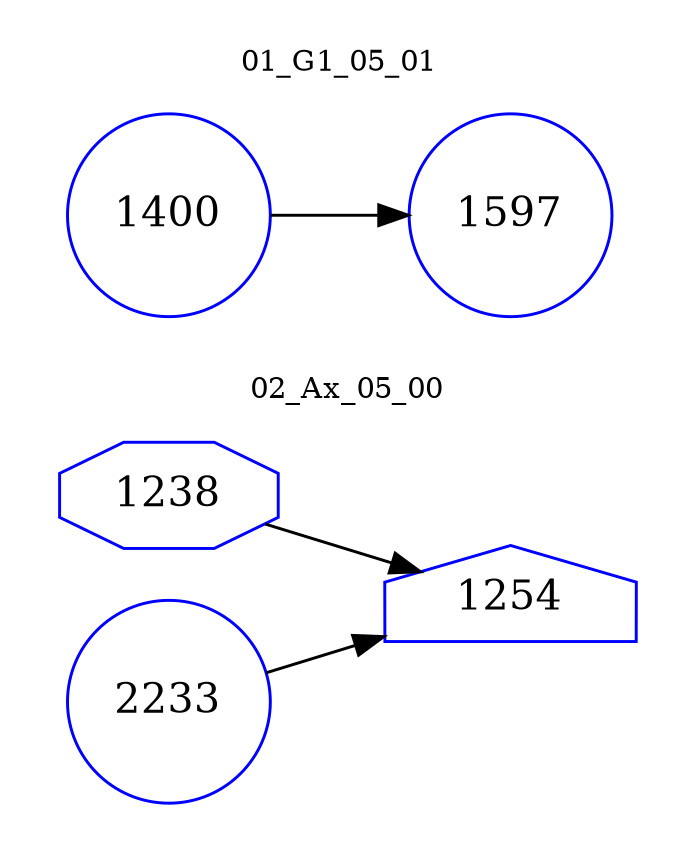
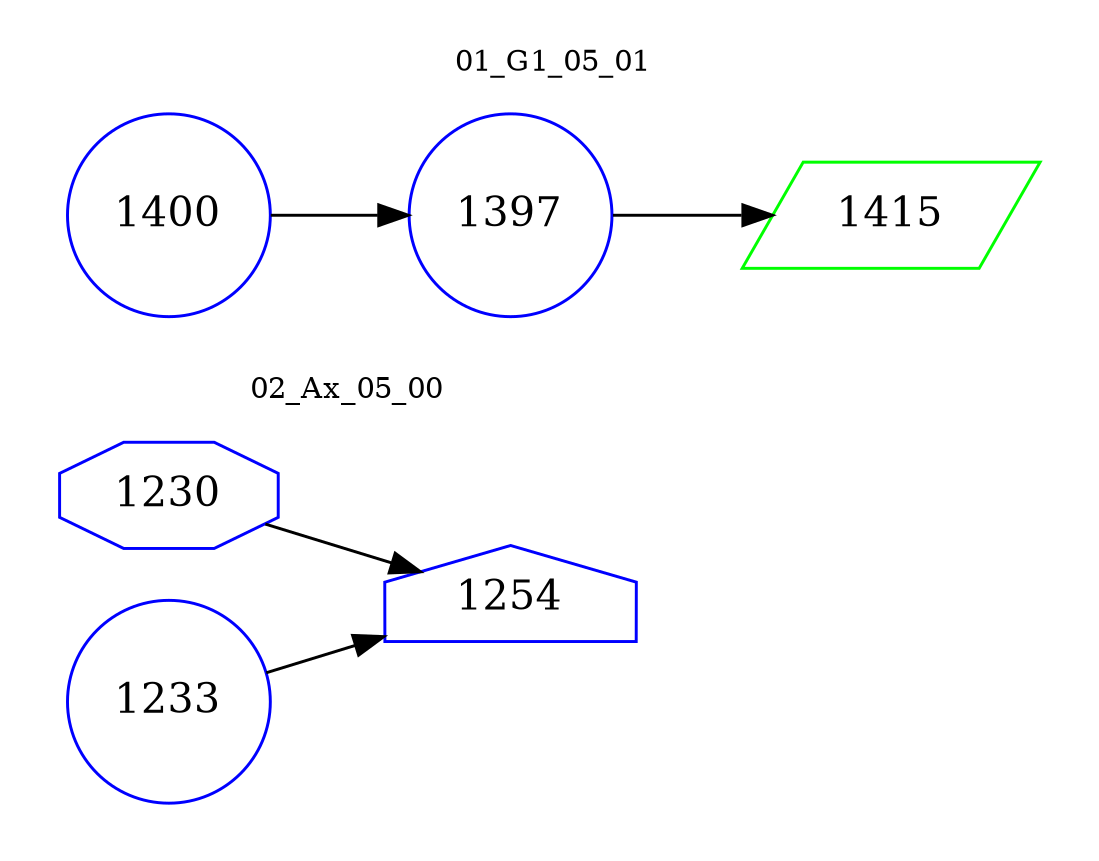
node "1597": label "1597" -> "1397"
node "1415": added
node "1238": label "1238" -> "1230"
node "2233": label "2233" -> "1233"
